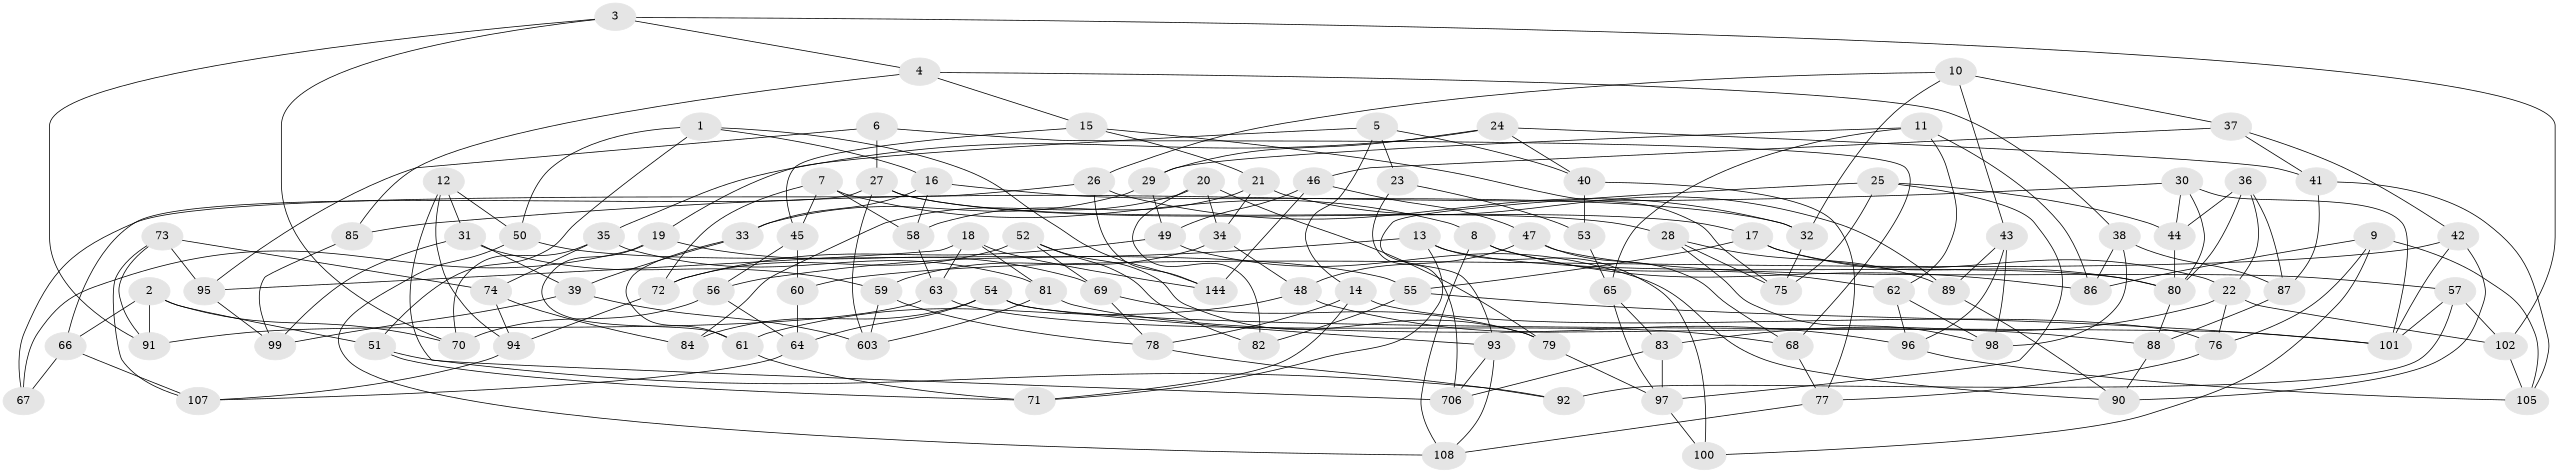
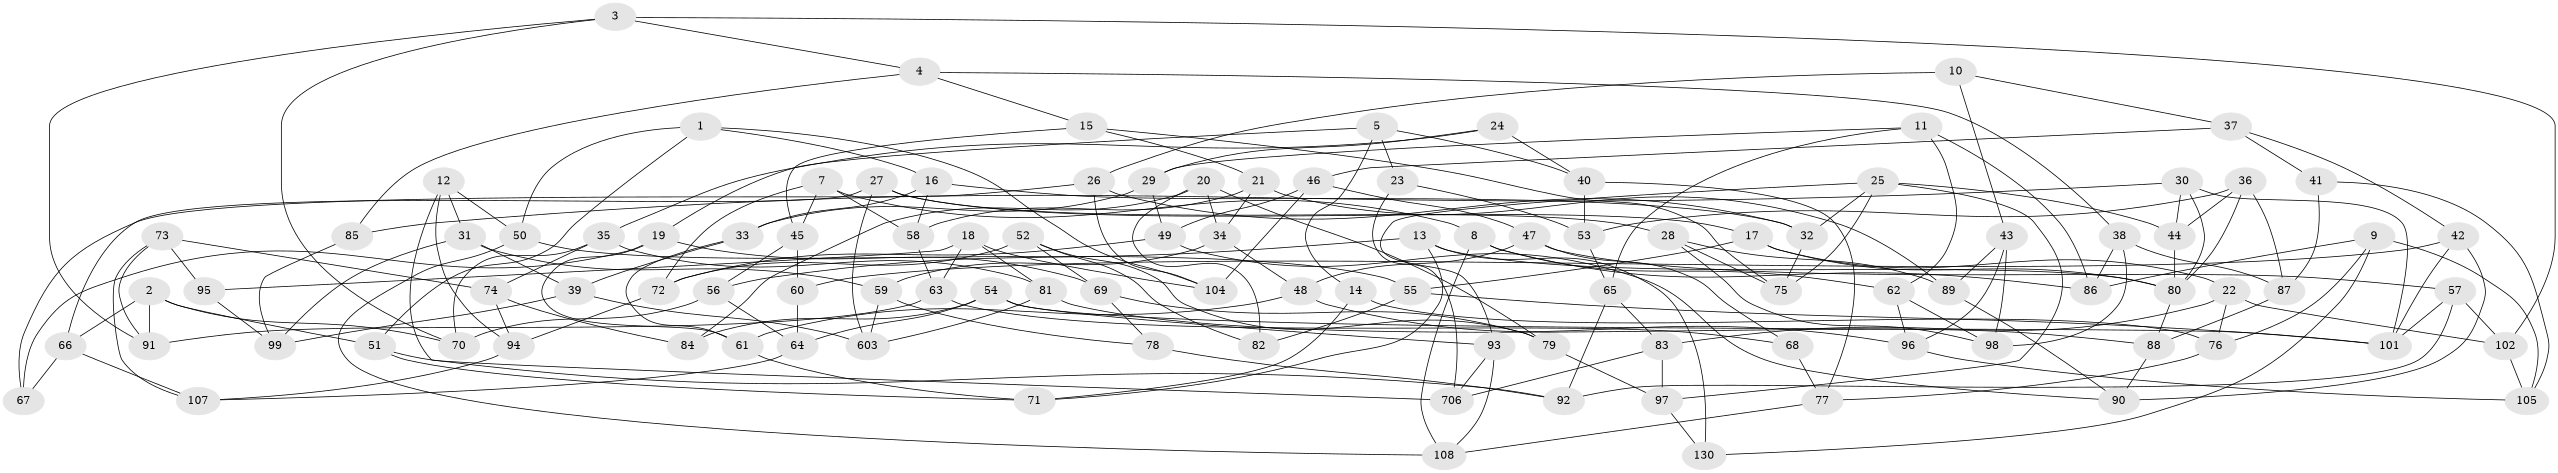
node "6": removed
edge "24" -- "41": removed
edge "10" -- "32": now "25" -- "32"
edge "36" -- "22": now "36" -- "53"
node "144": label "144" -> "104"
edge "14" -- "78": removed
edge "65" -- "97": now "65" -- "92"
node "100": label "100" -> "130"
